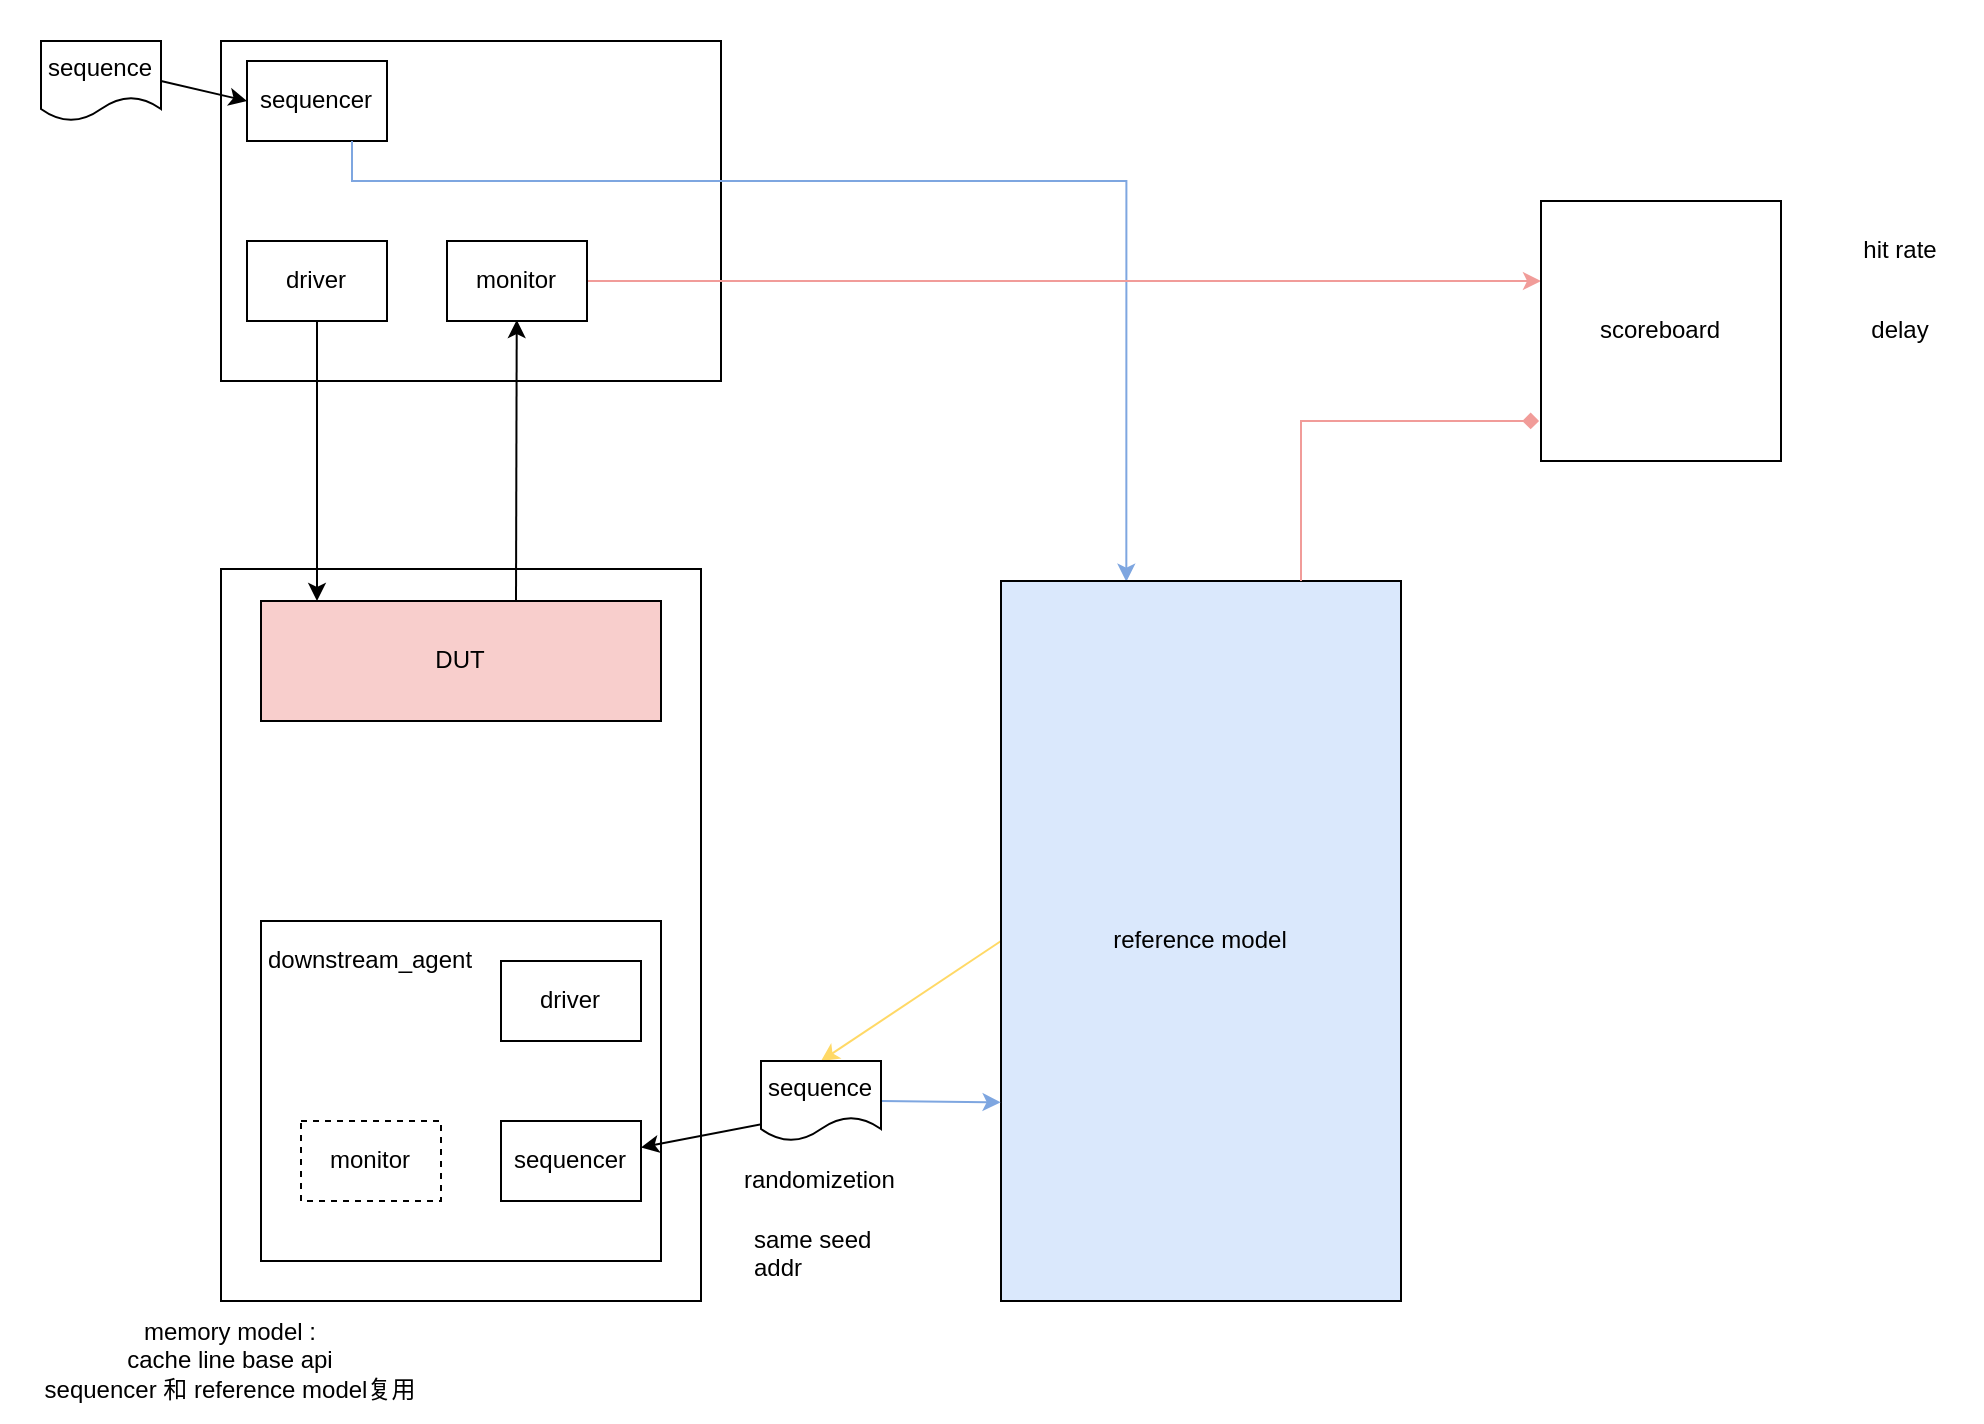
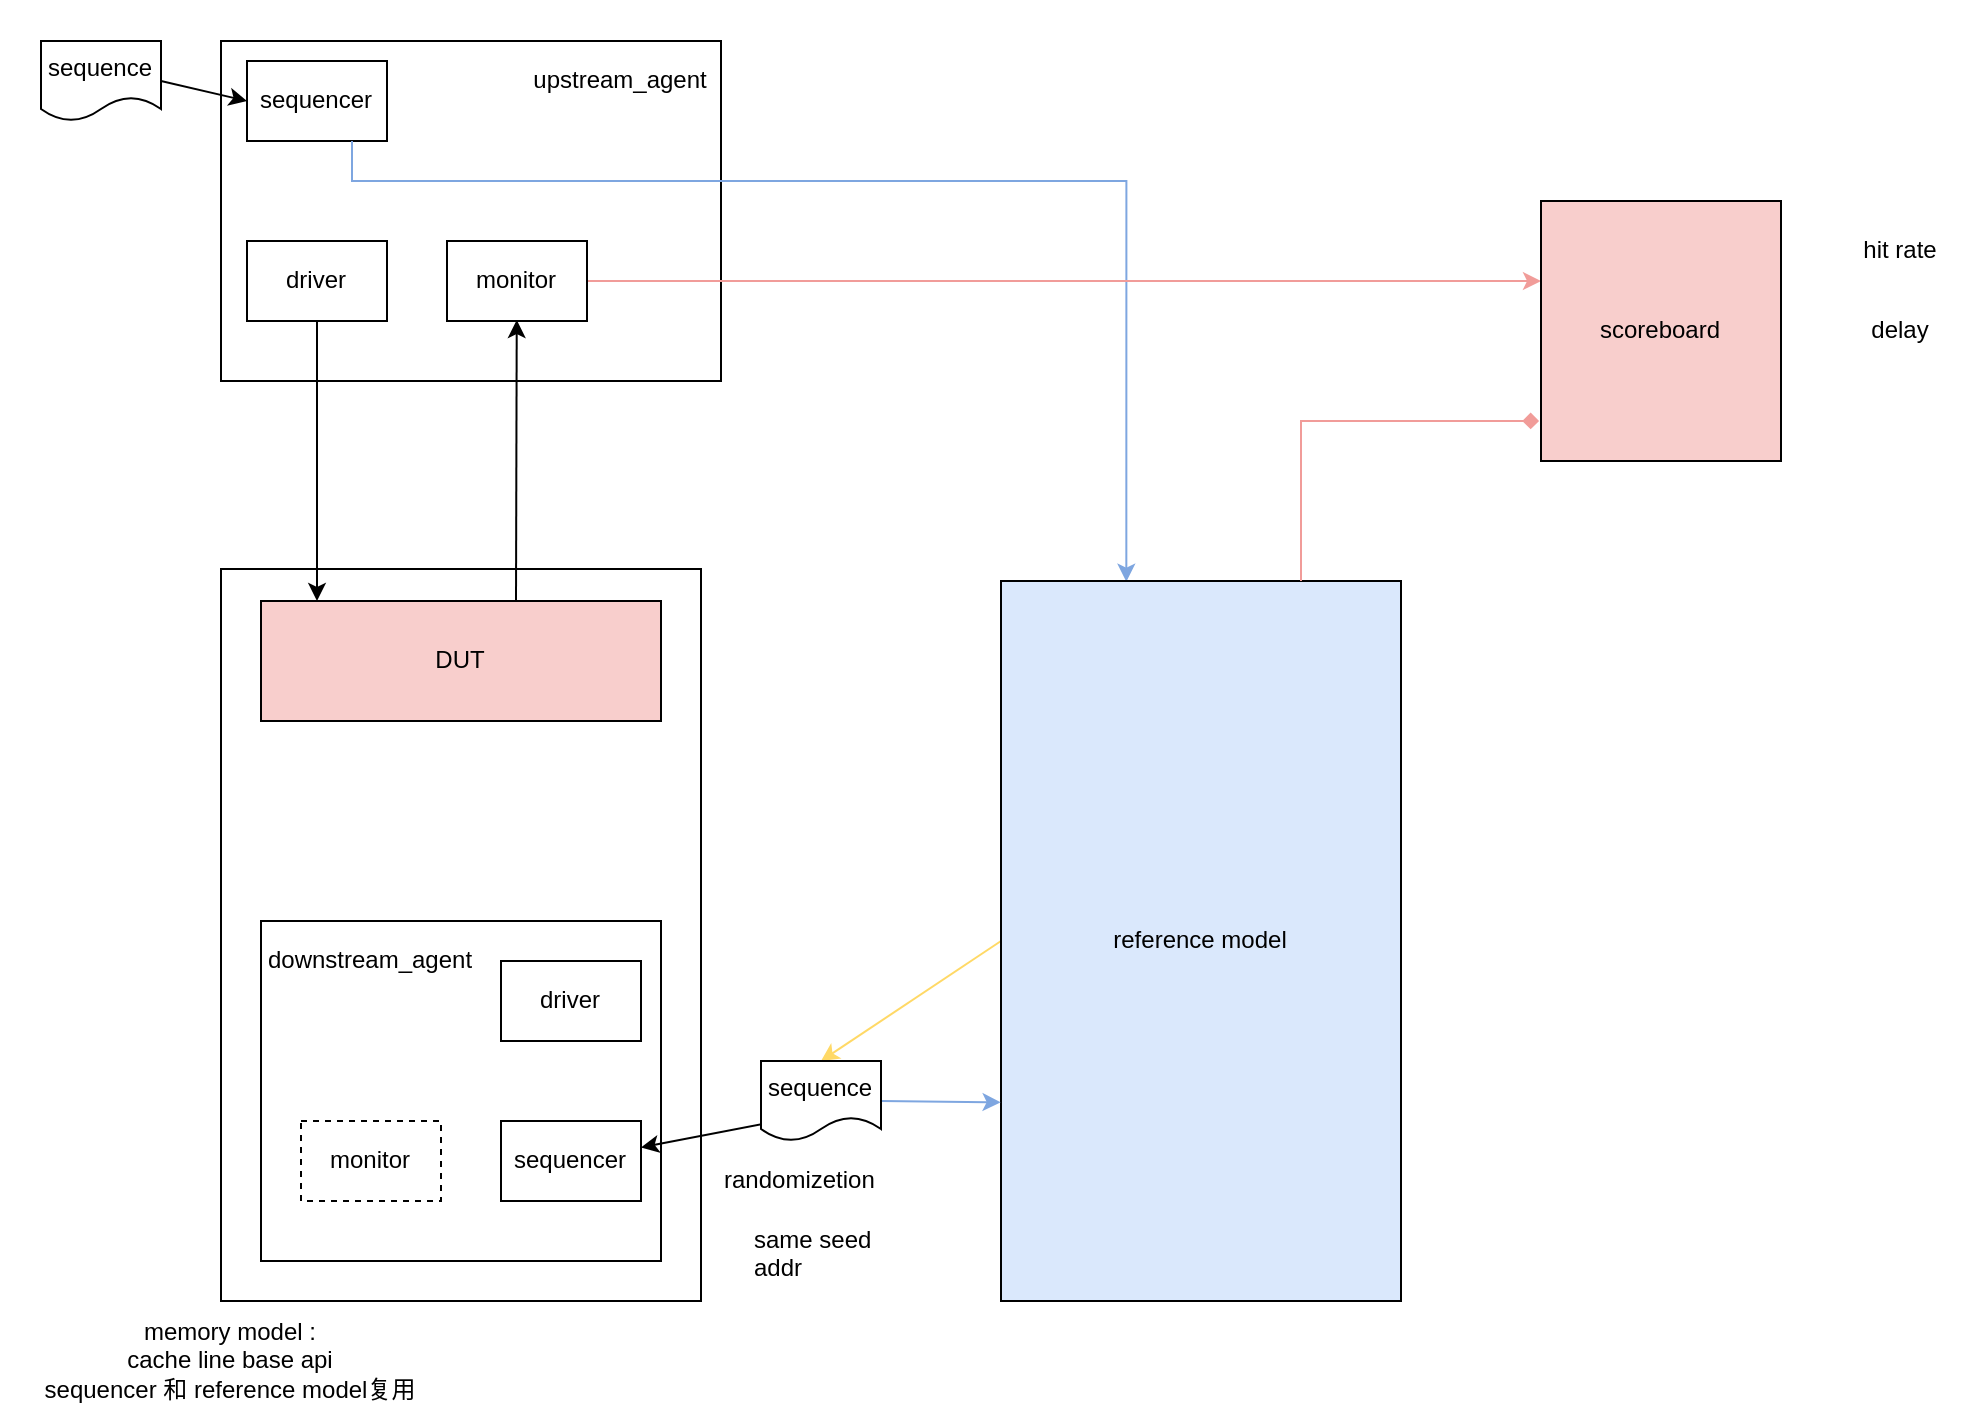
node "upstream_agent": added
node "scoreboard": fillcolor #ffffff -> #f8cecc
node "randomizetion": moved (831, 1181) -> (811, 1181)
